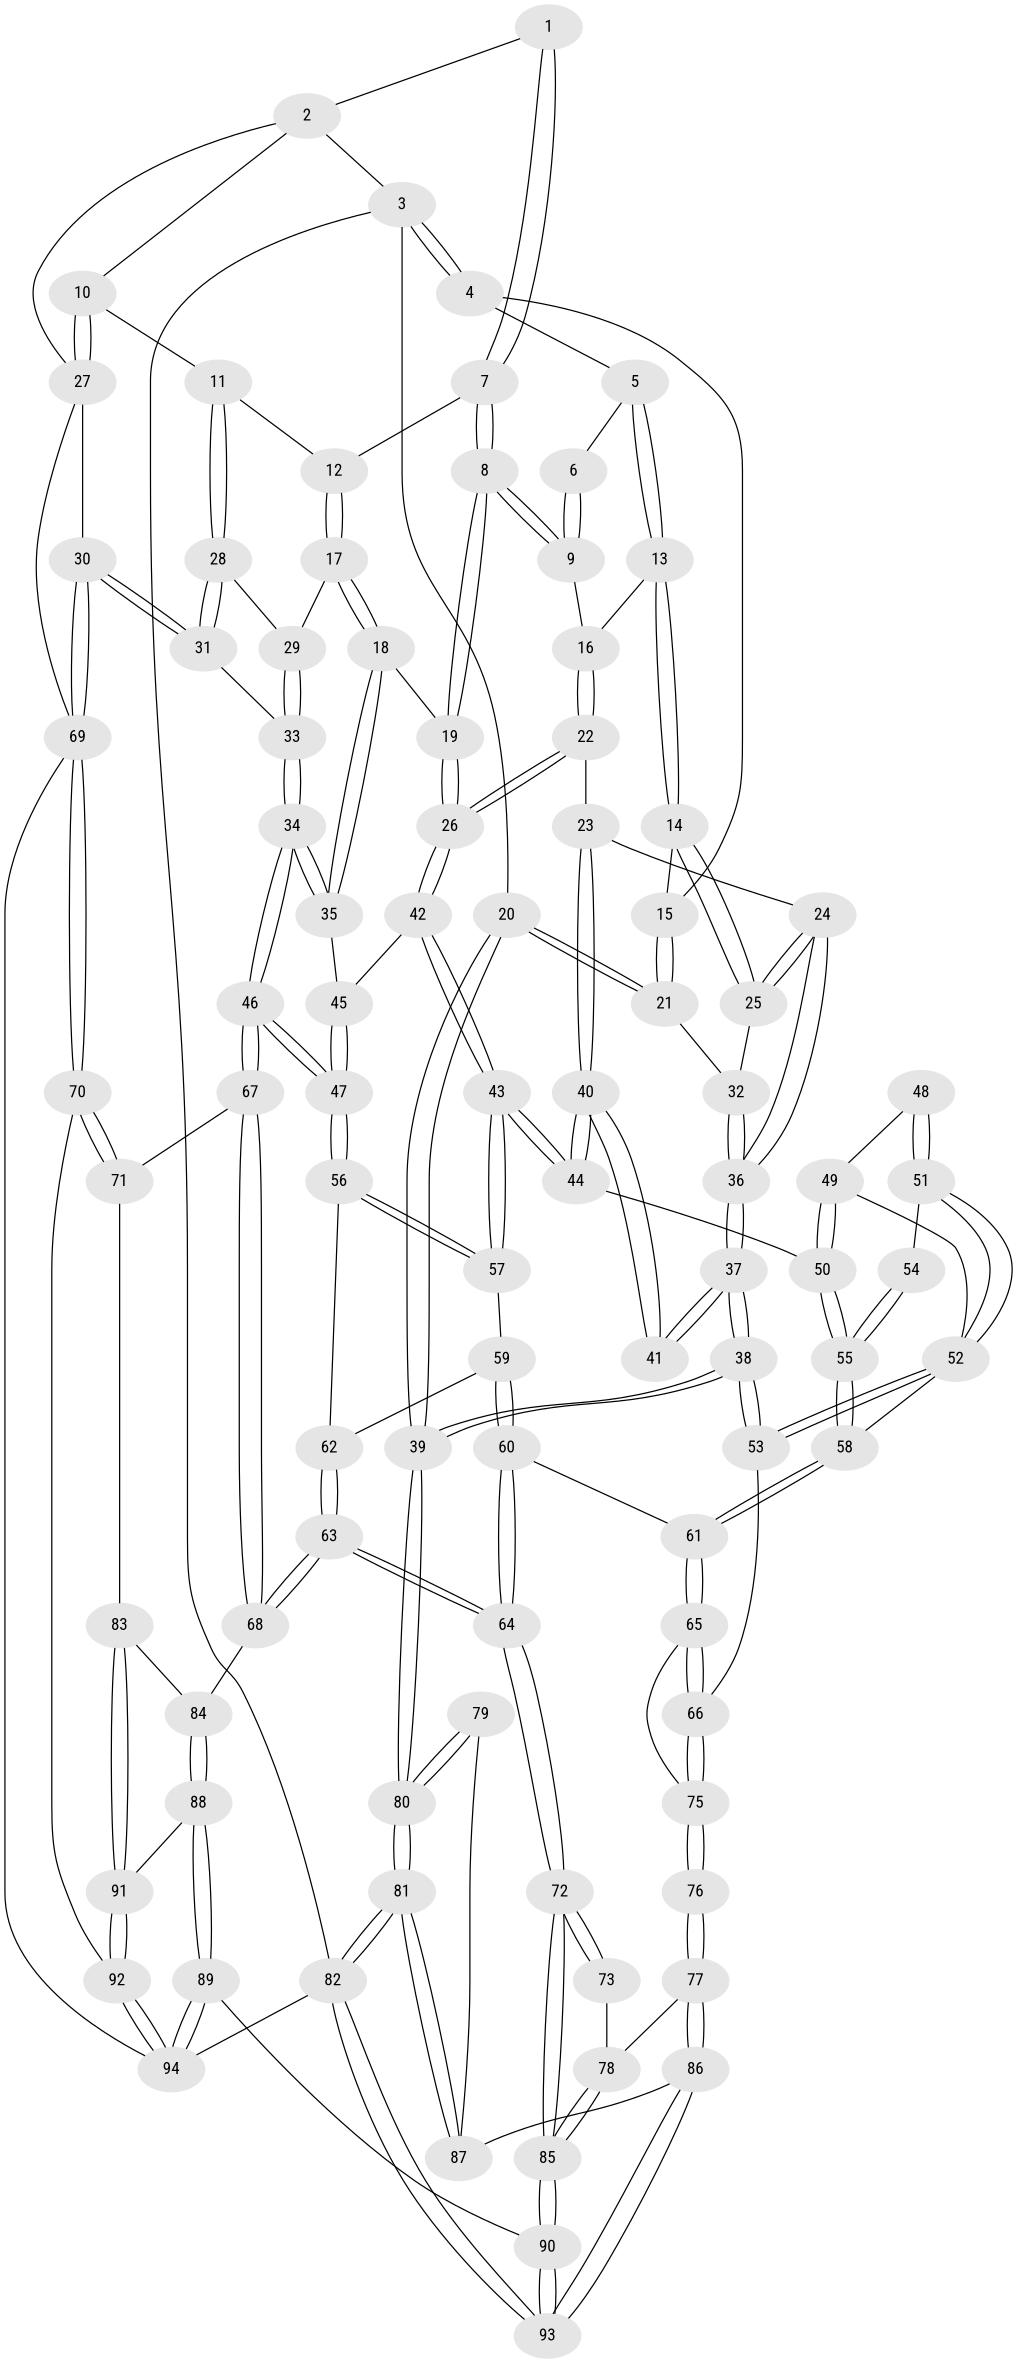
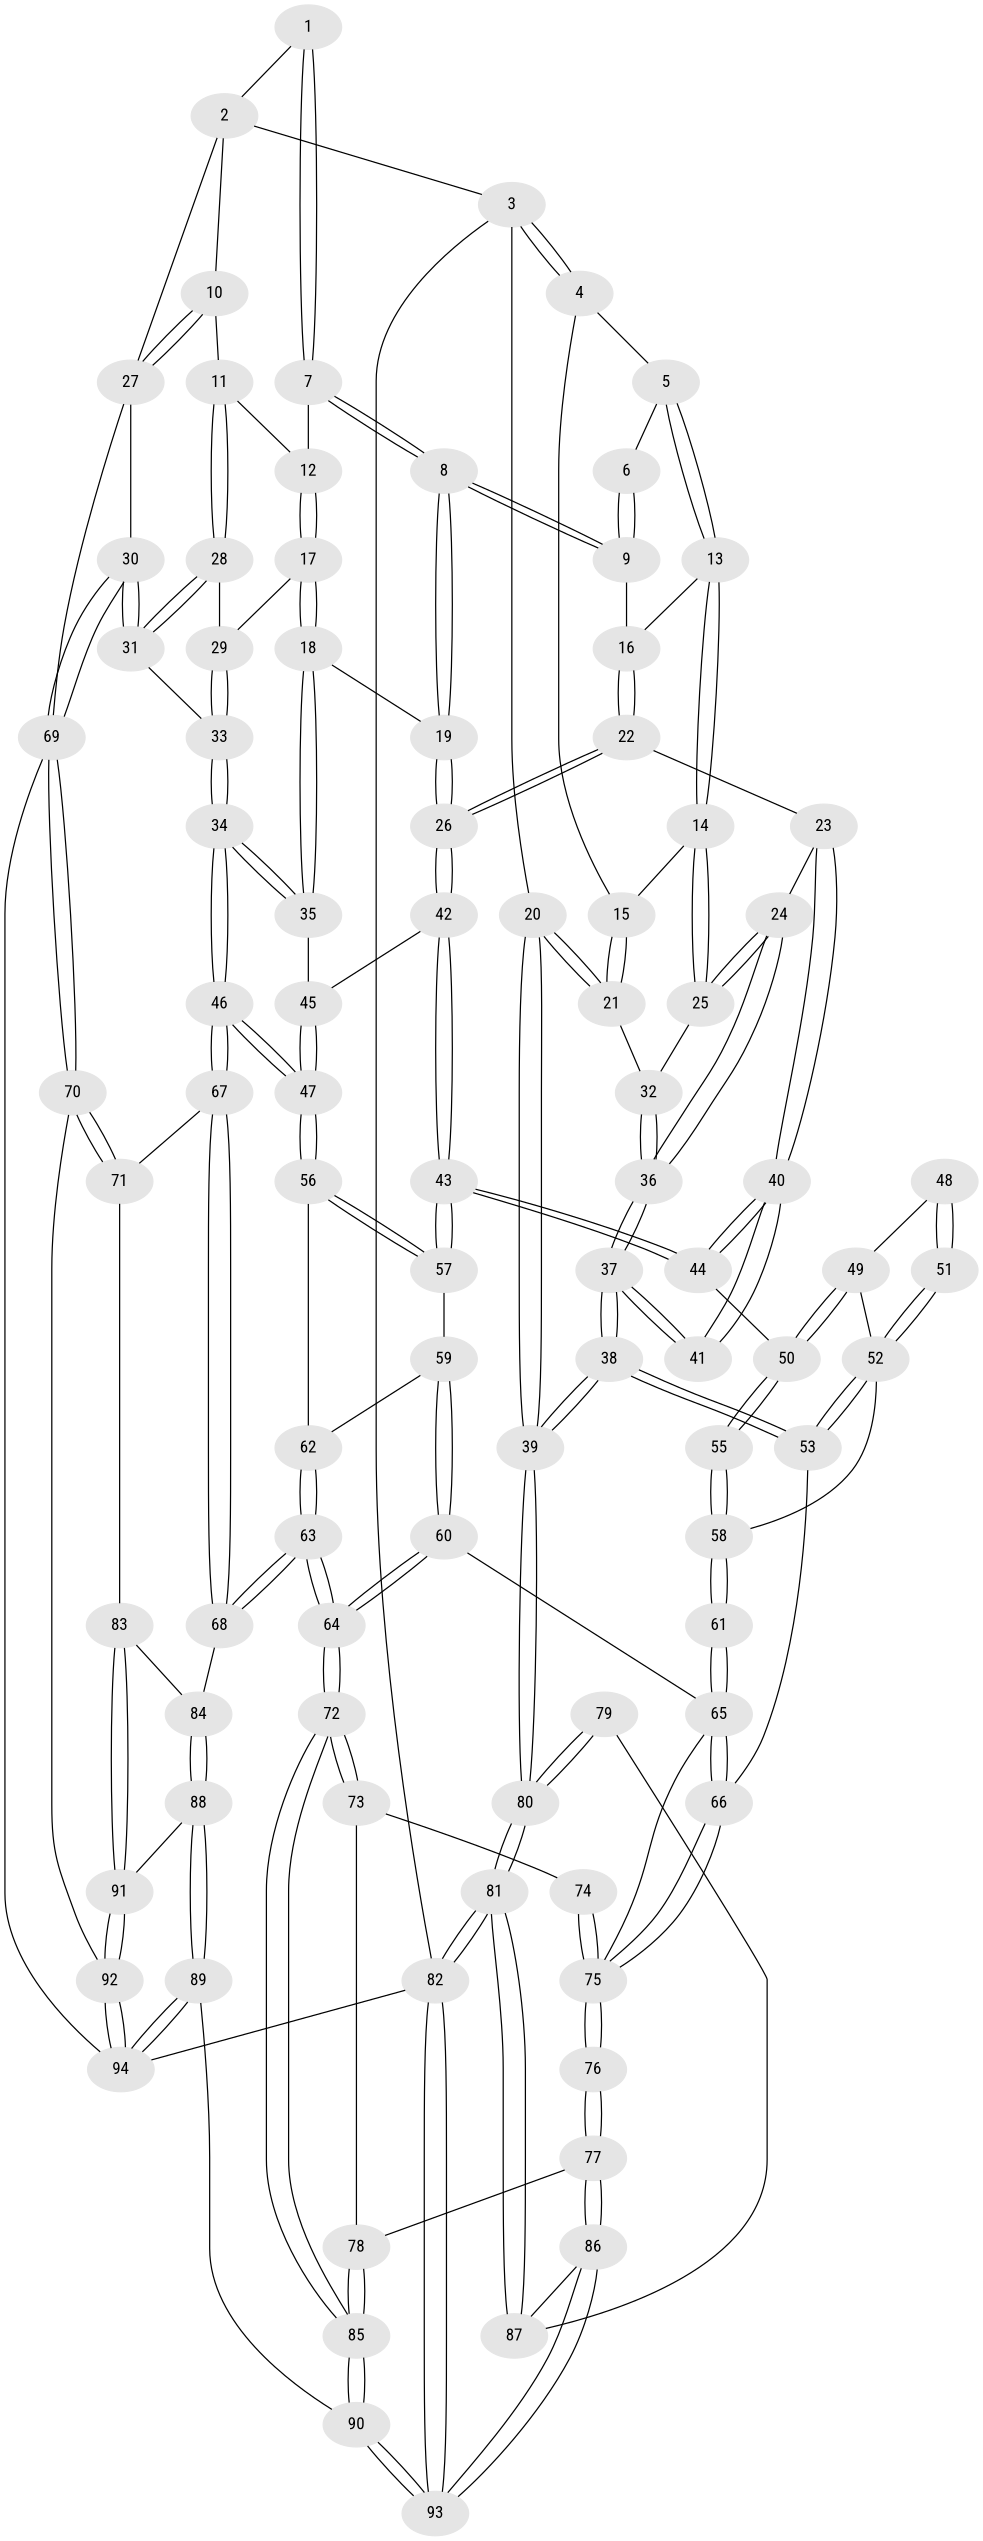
node "54": removed
edge "60" -- "61": now "60" -- "65"
node "74": added
